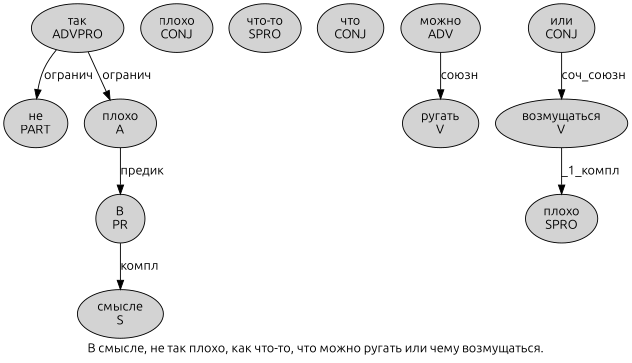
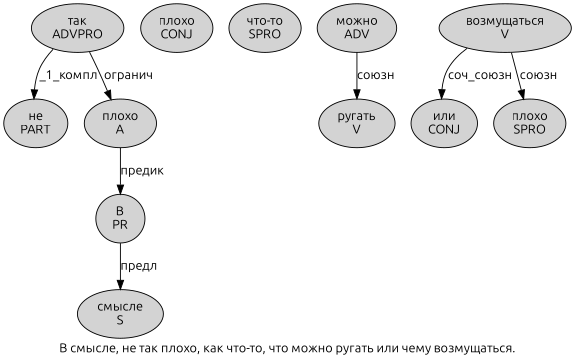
node "что CONJ": removed
edge "или CONJ" -> "возмущаться V": reversed
edge "так ADVPRO" -> "не PART": label "огранич" -> "_1_компл"
edge "возмущаться V" -> "плохо SPRO": label "_1_компл" -> "союзн"
edge "В PR" -> "смысле S": label "компл" -> "предл"
